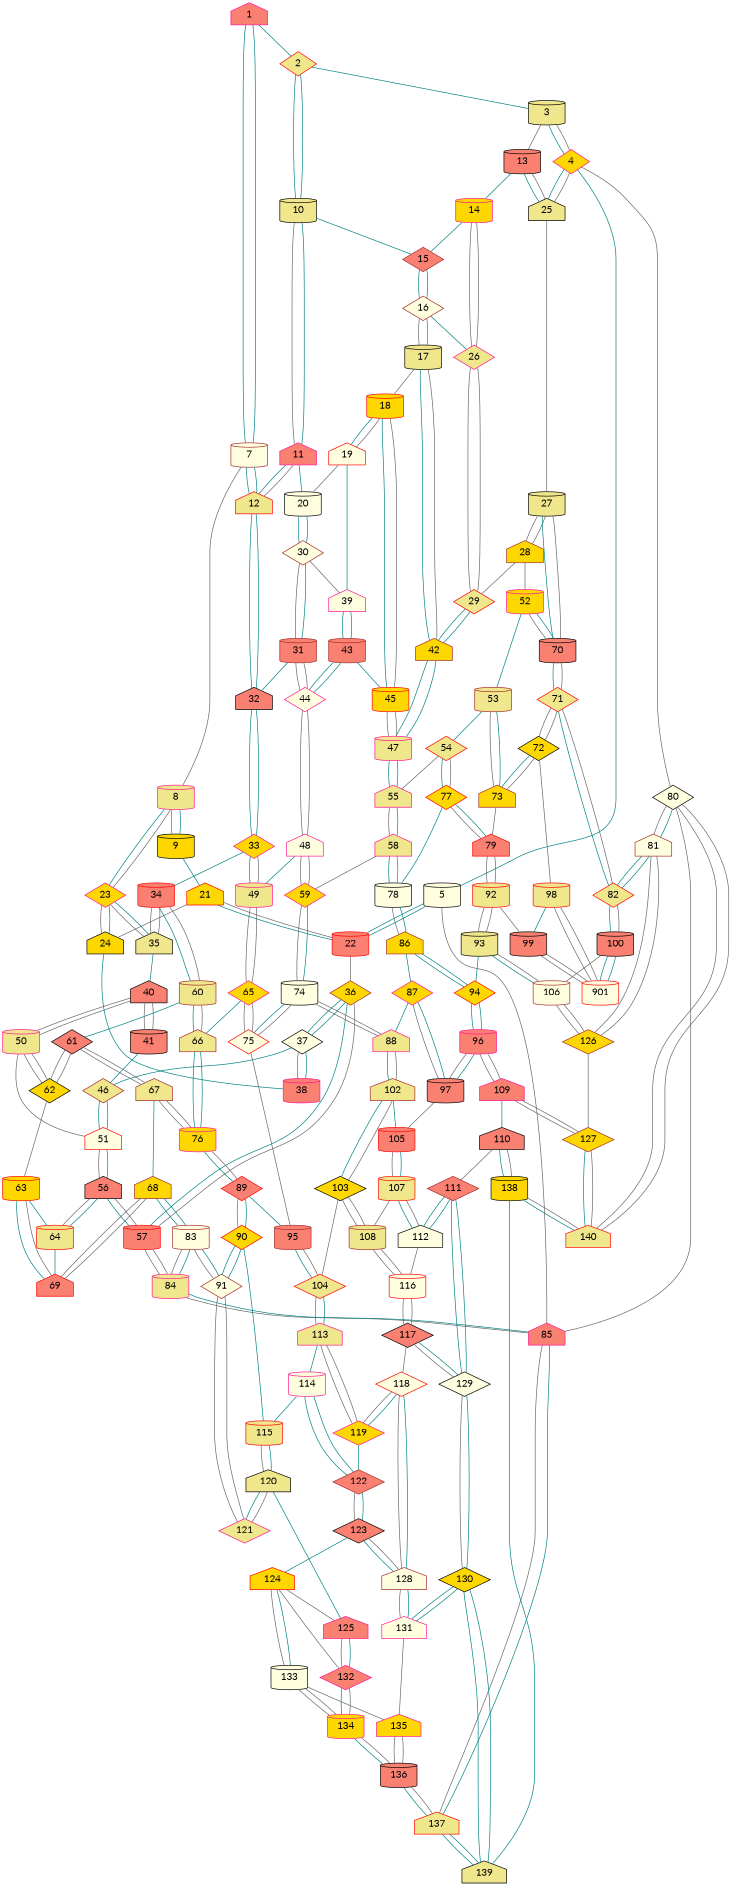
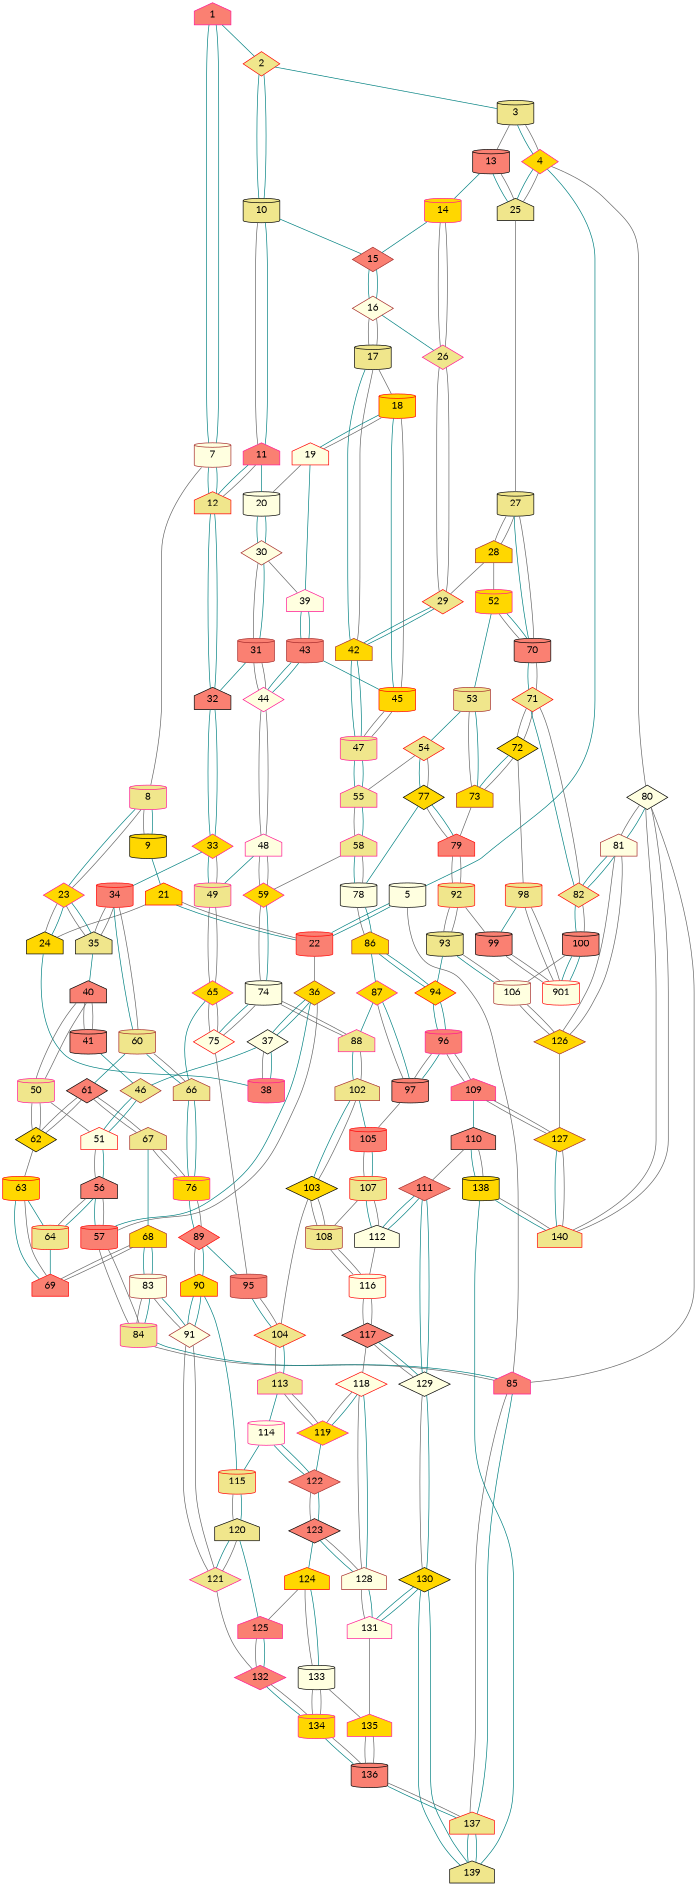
node "77": color red -> black
node "90": shape diamond -> house
edge "124" -- "132": now "121" -- "132"
